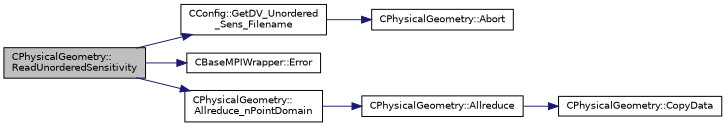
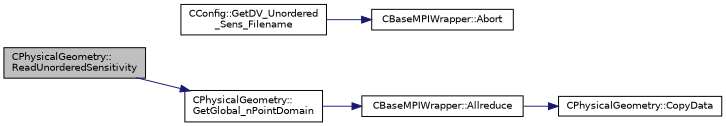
node "CPhysicalGeometry::Abort": label "CPhysicalGeometry::Abort" -> "CBaseMPIWrapper::Abort"
edge "CPhysicalGeometry:: ReadUnorderedSensitivity" -> "CConfig::GetDV_Unordered _Sens_Filename": removed
node "CBaseMPIWrapper::Error": removed
node "CPhysicalGeometry:: Allreduce_nPointDomain": label "CPhysicalGeometry:: Allreduce_nPointDomain" -> "CPhysicalGeometry:: GetGlobal_nPointDomain"
node "CPhysicalGeometry::Allreduce": label "CPhysicalGeometry::Allreduce" -> "CBaseMPIWrapper::Allreduce"
